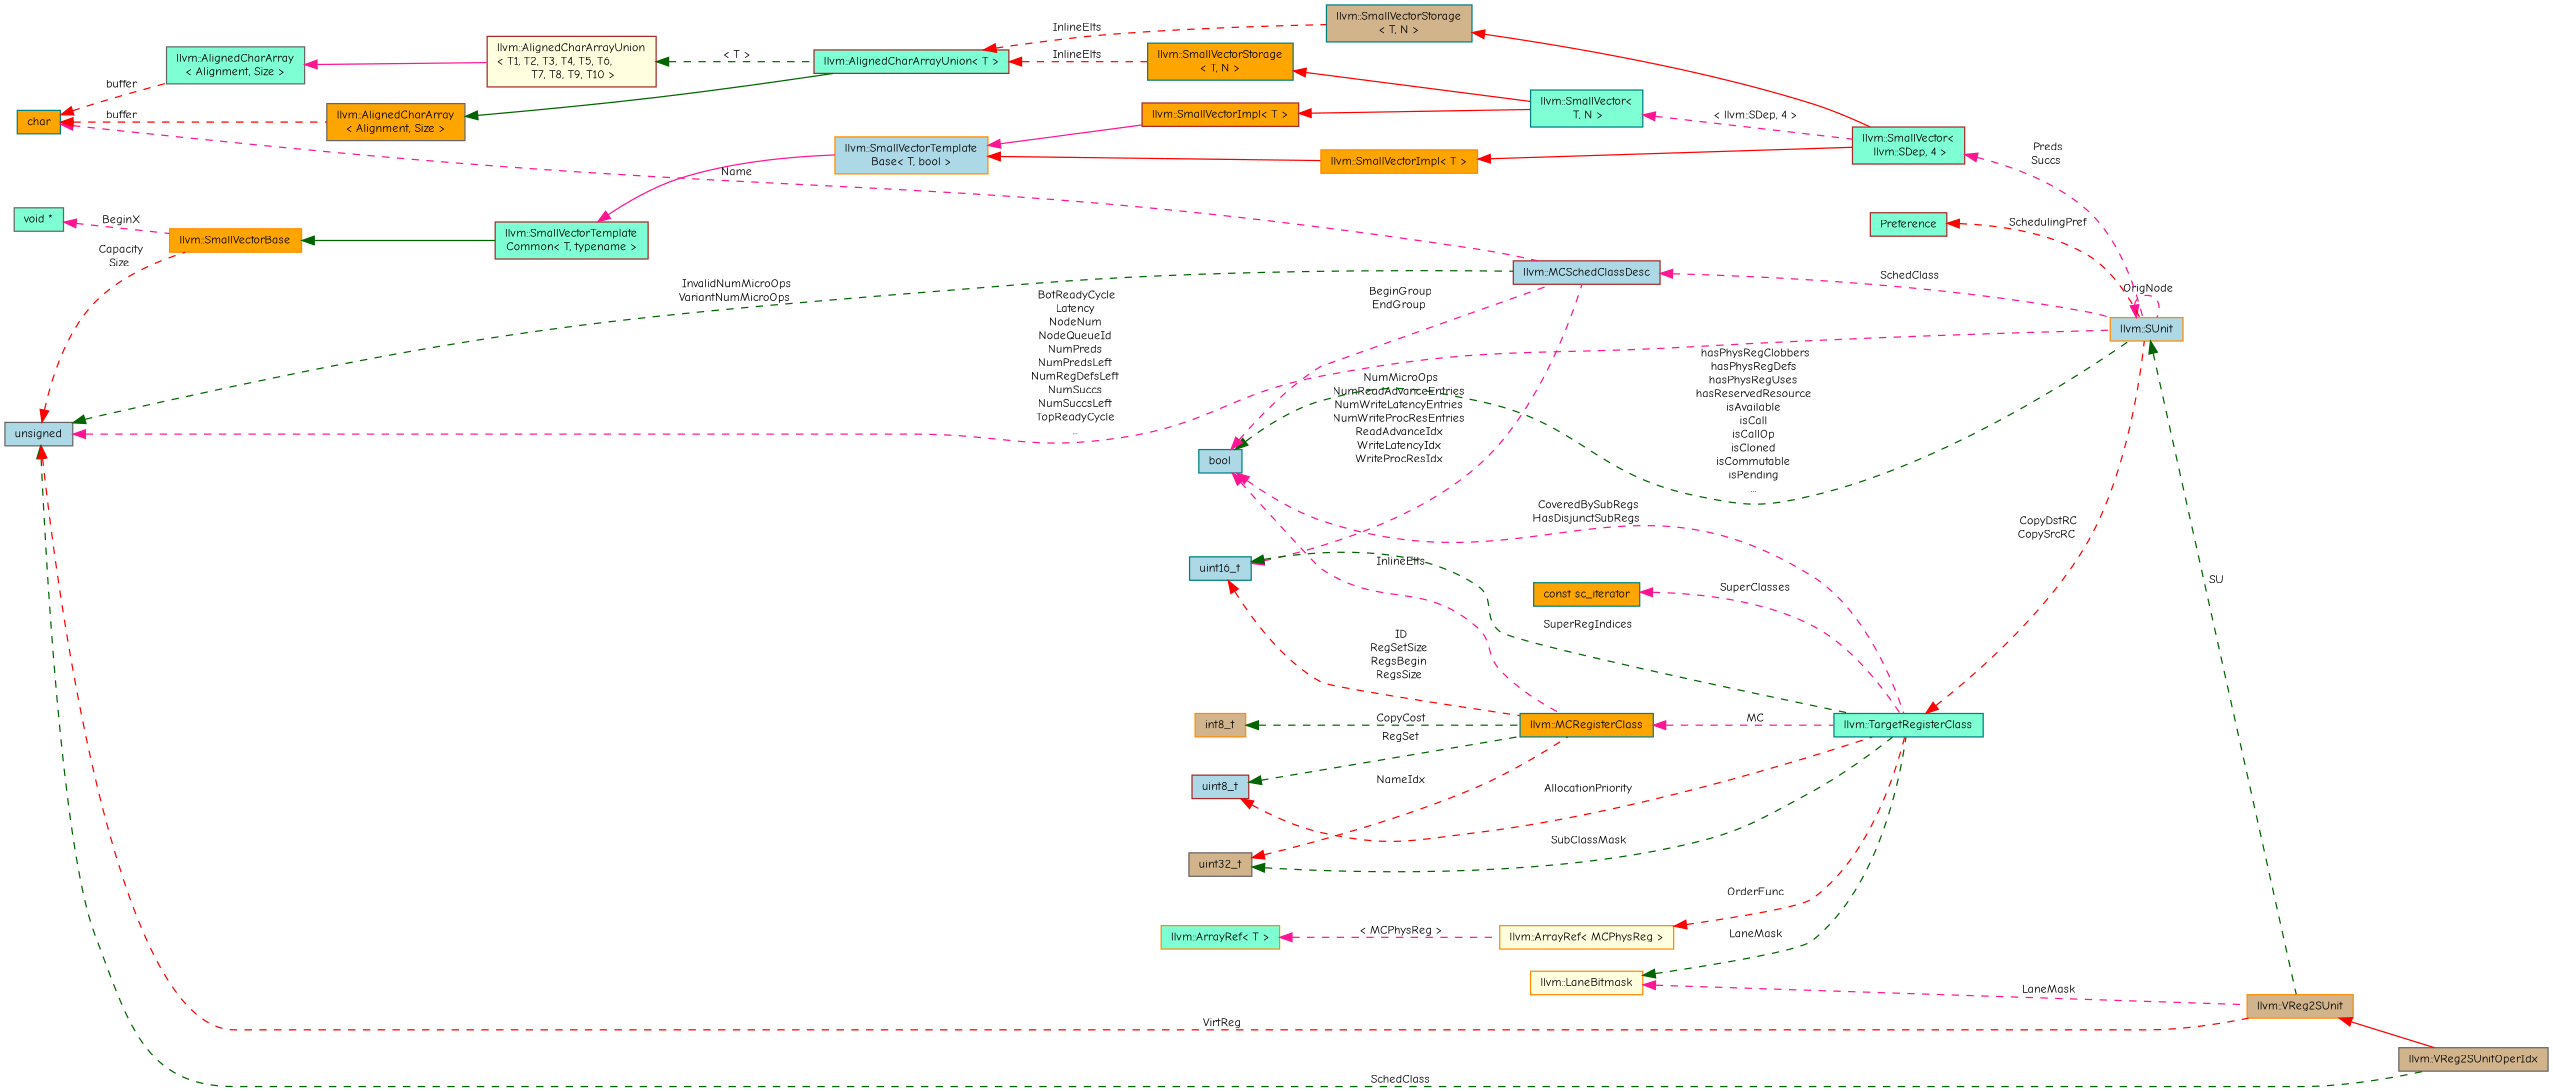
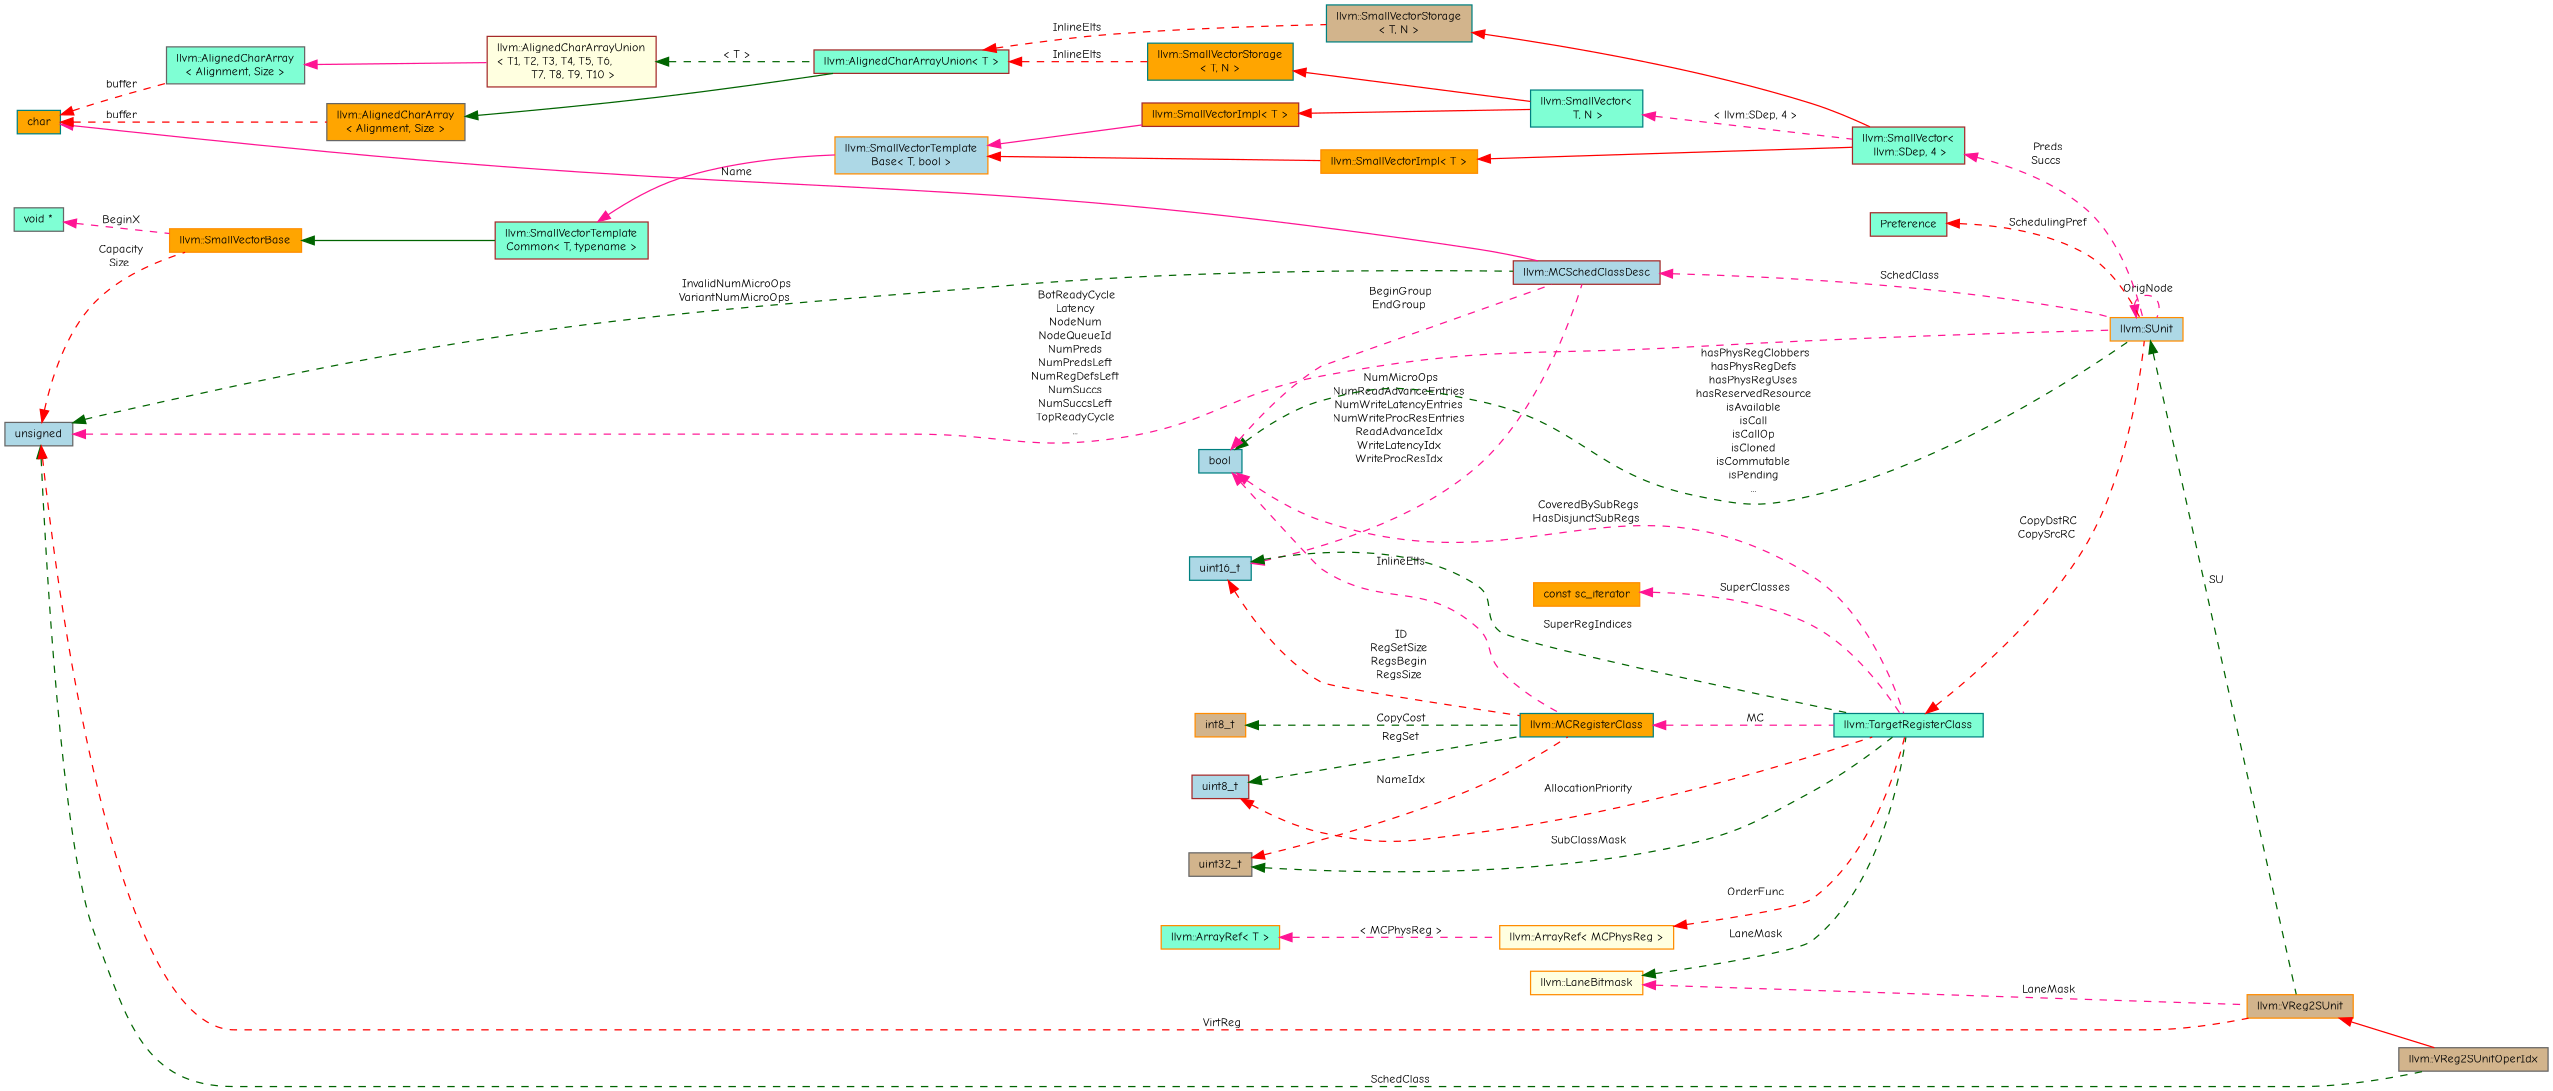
edge "llvm::MCSchedClassDesc" -> "char": style dashed -> solid
node "const sc_iterator": color teal -> darkorange
